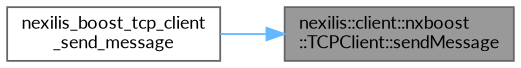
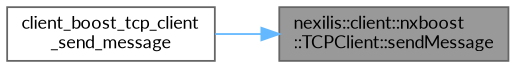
node "nexilis_boost_tcp_client _send_message": label "nexilis_boost_tcp_client _send_message" -> "client_boost_tcp_client _send_message"
